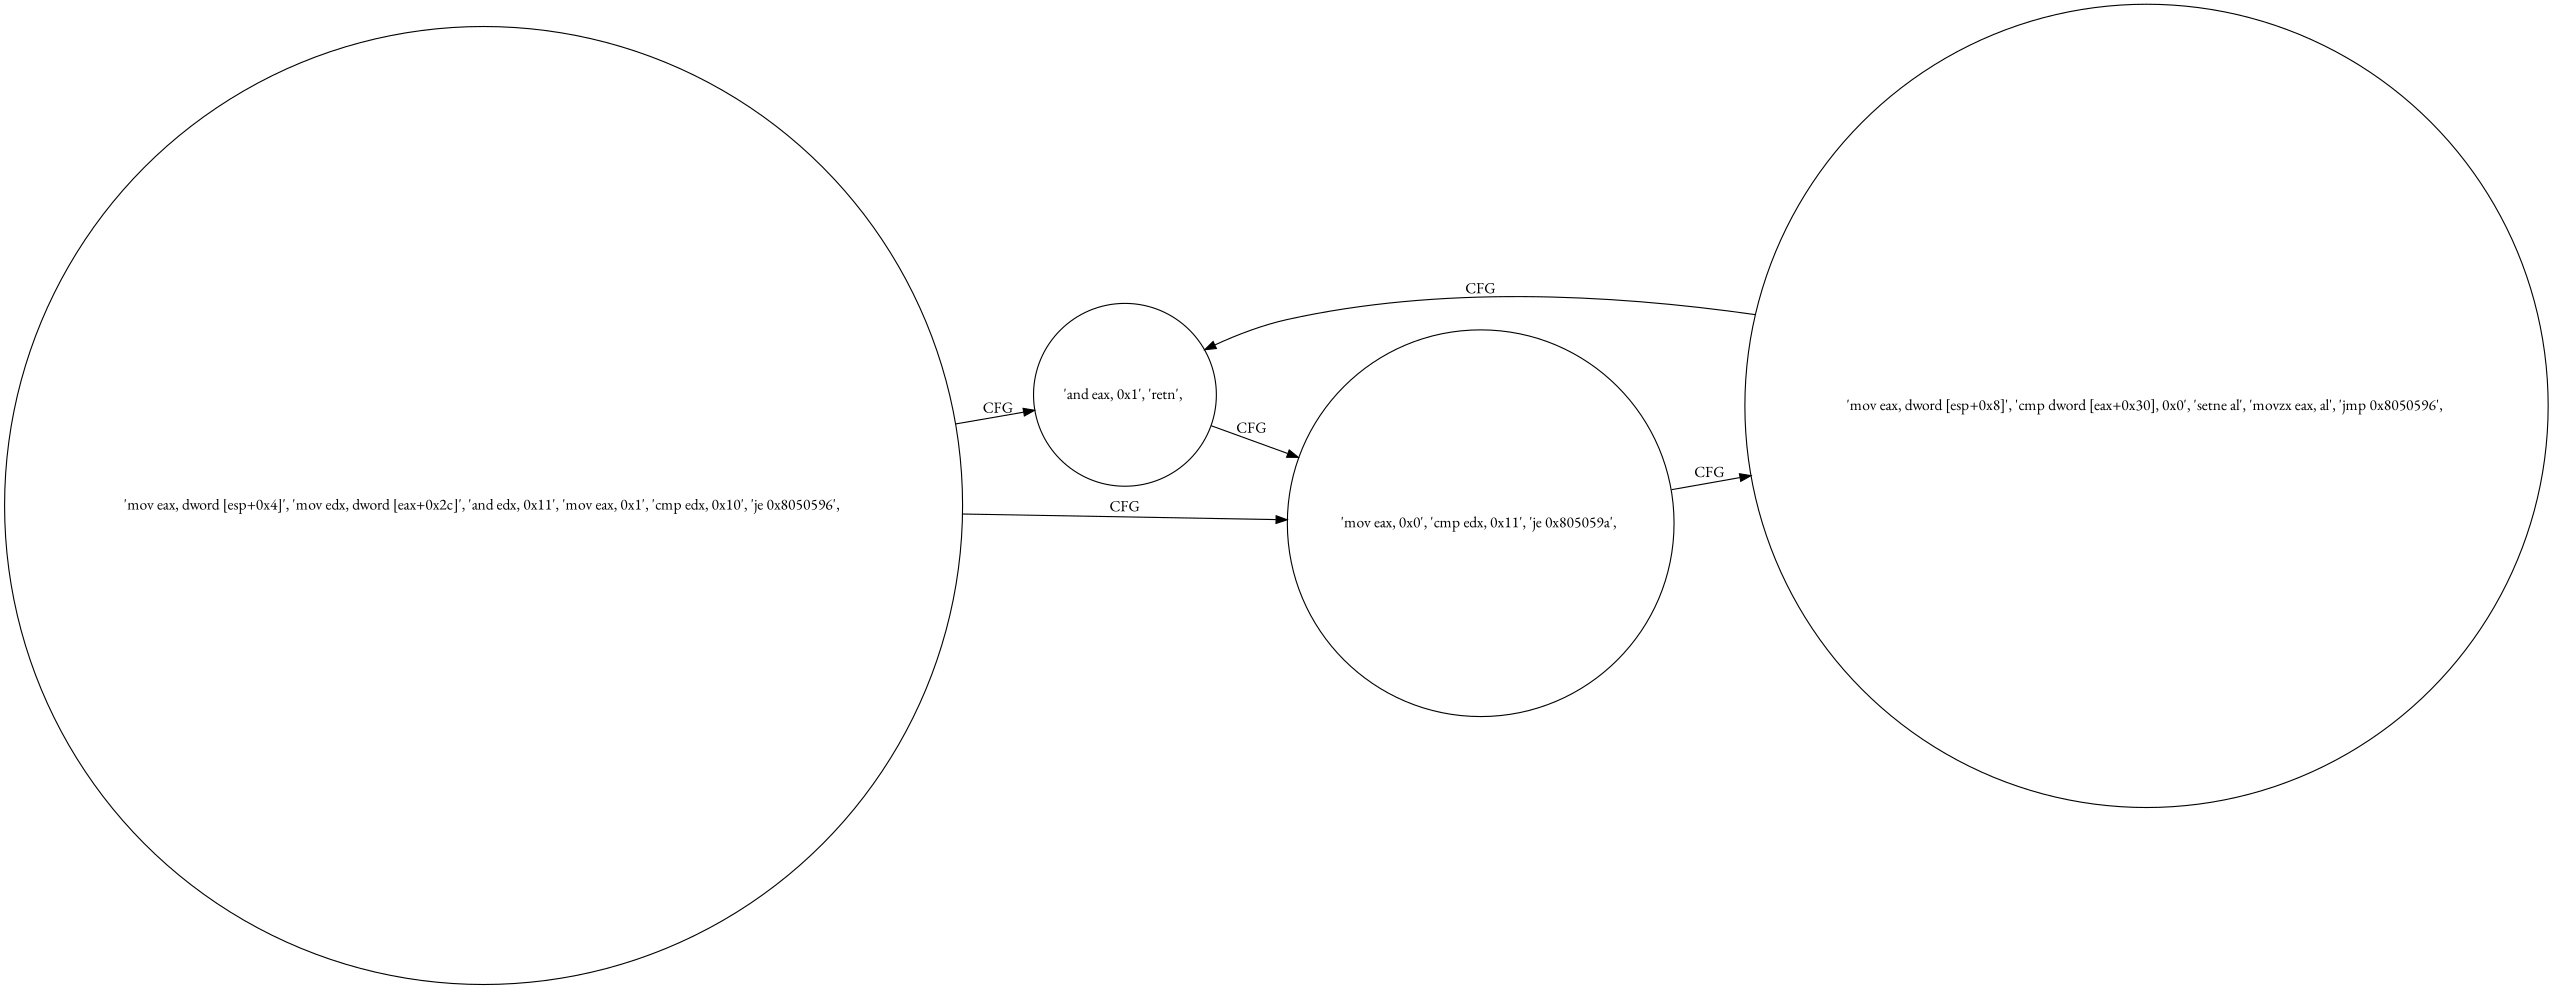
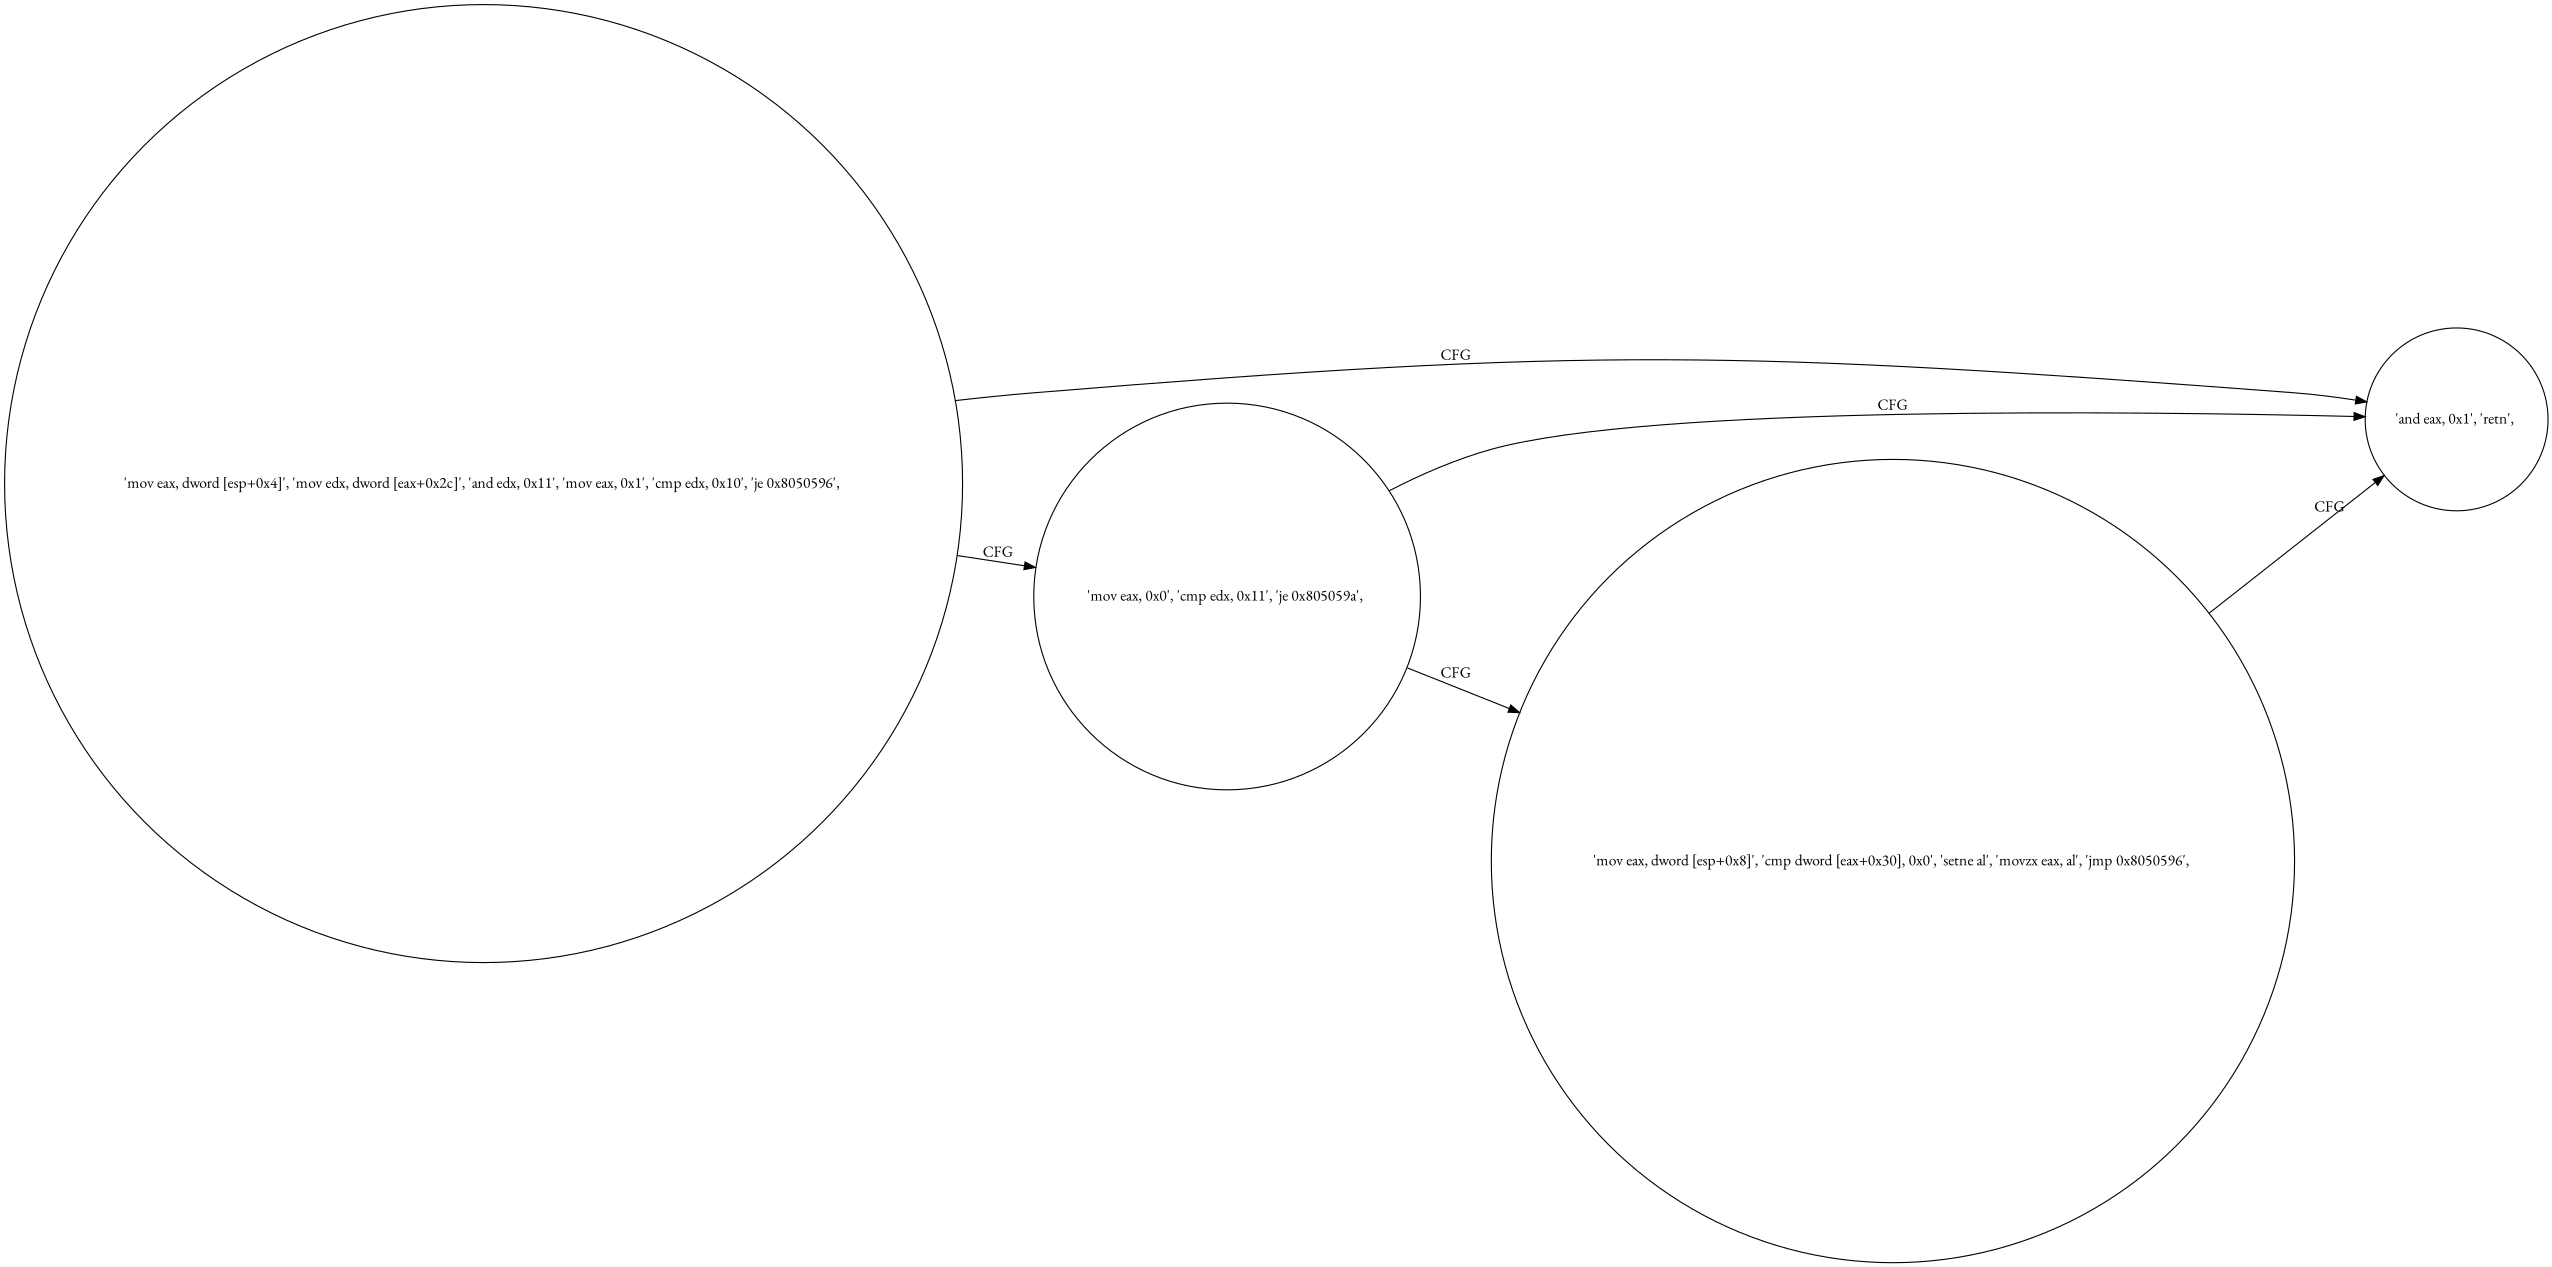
edge "'and eax, 0x1', 'retn'," -> "'mov eax, 0x0', 'cmp edx, 0x11', 'je 0x805059a',": reversed
